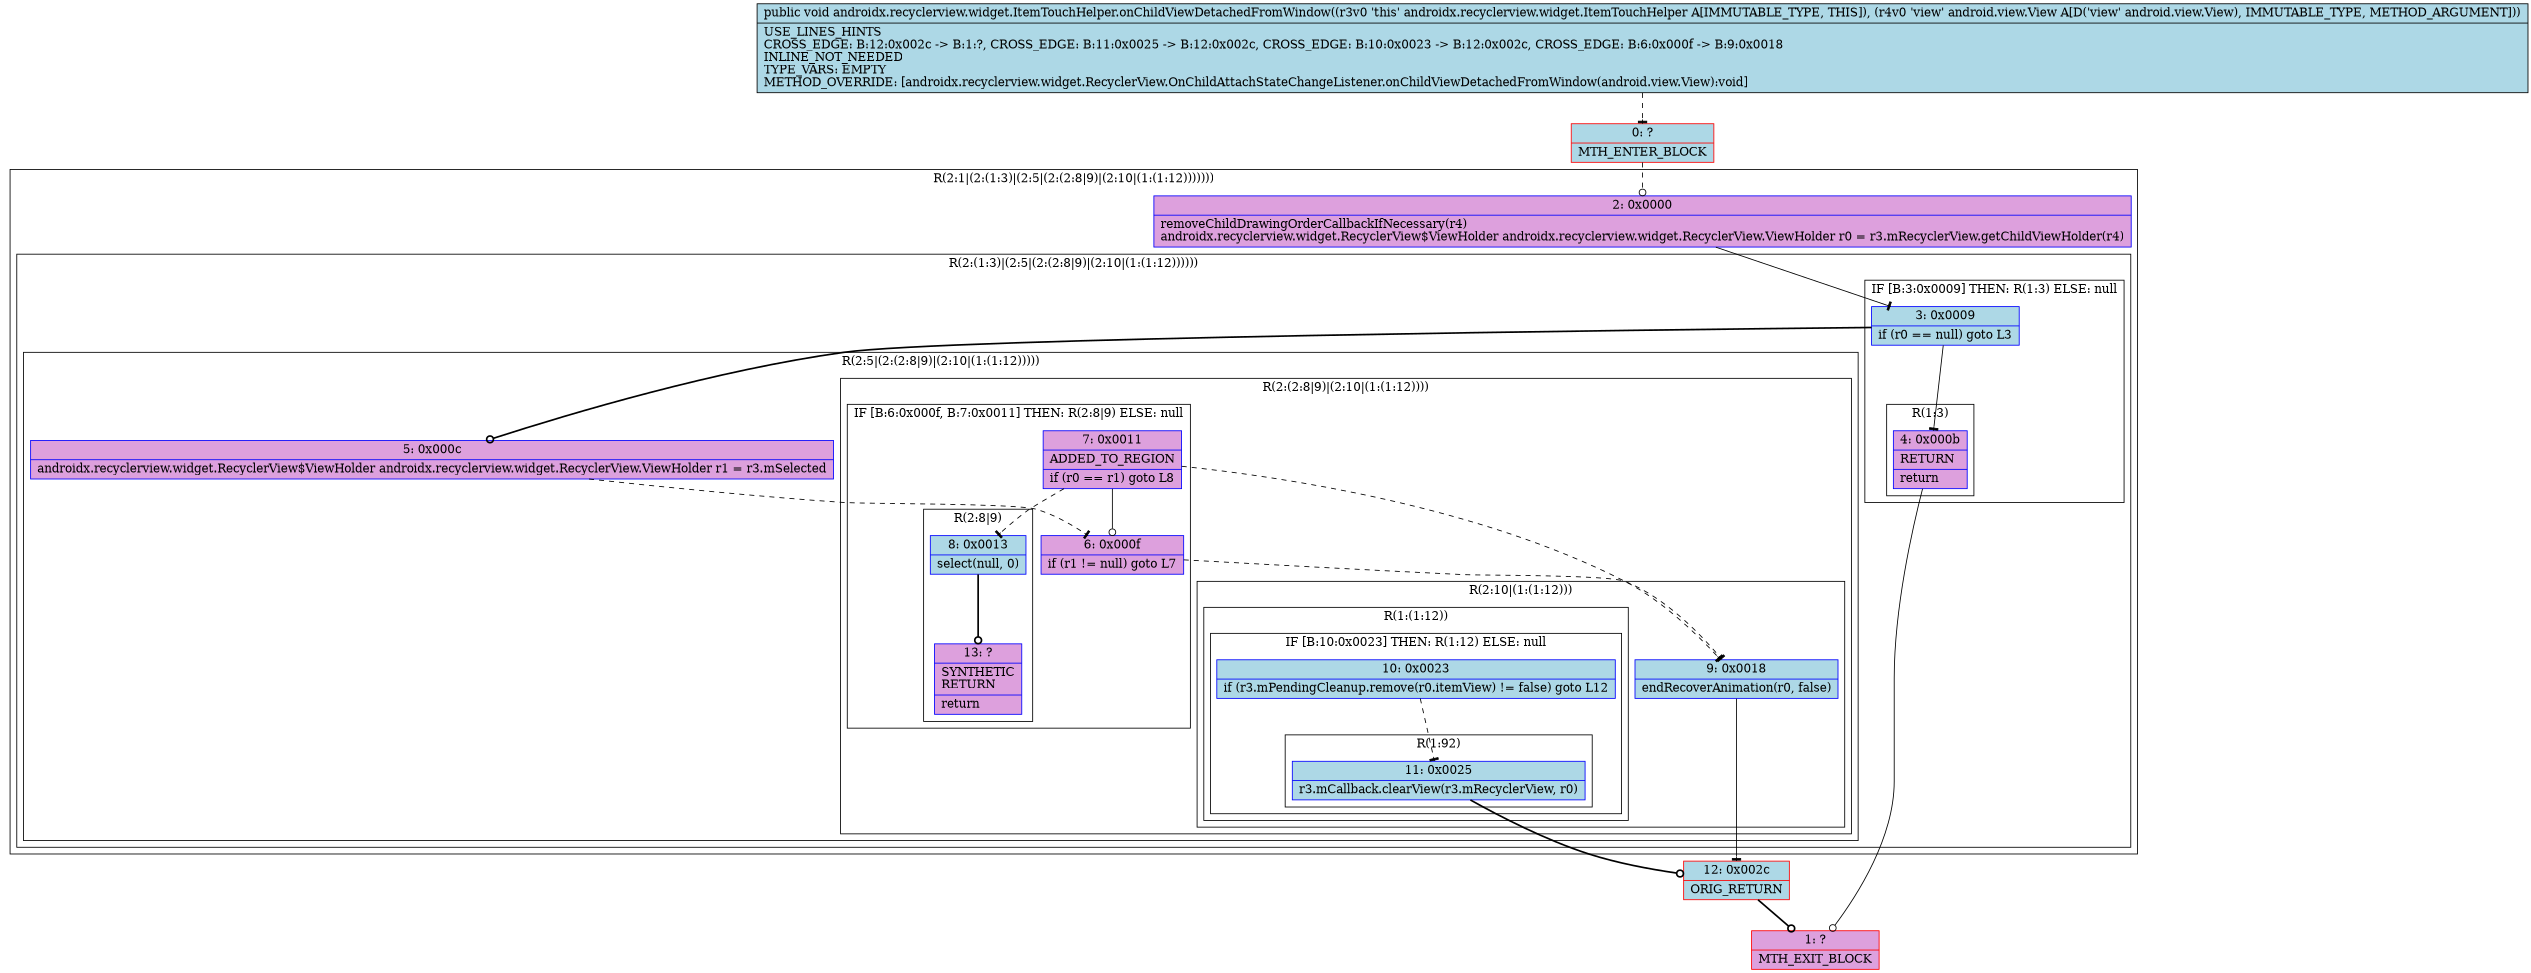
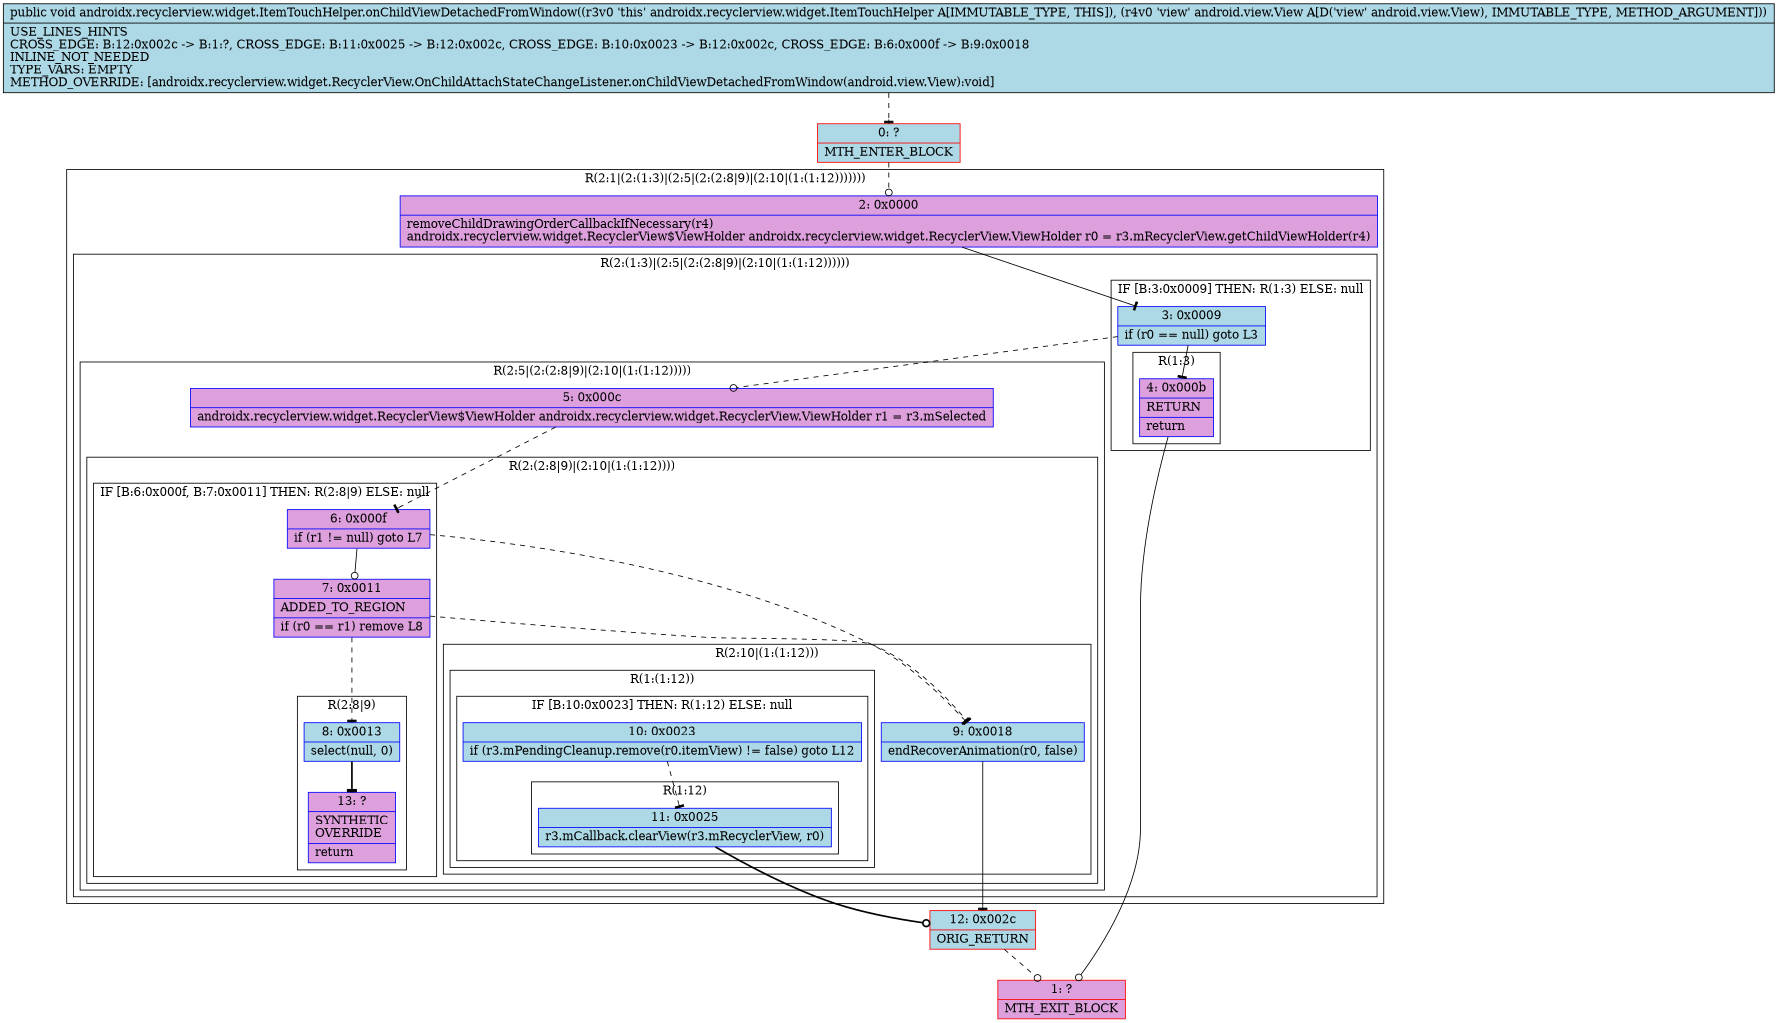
edge "3: 0x0009" -> "5: 0x000c": style bold -> dashed
node "7: 0x0011": text "if (r0 == r1) goto L8" -> "if (r0 == r1) remove L8"
edge "7: 0x0011" -> "6: 0x000f": reversed
edge "8: 0x0013" -> "13: ?": arrowhead odot -> tee
node "13: ?": text "RETURN" -> "OVERRIDE"
cluster "R(1:92)": label "R(1:92)" -> "R(1:12)"
edge "12: 0x002c" -> "1: ?": style bold -> dashed
